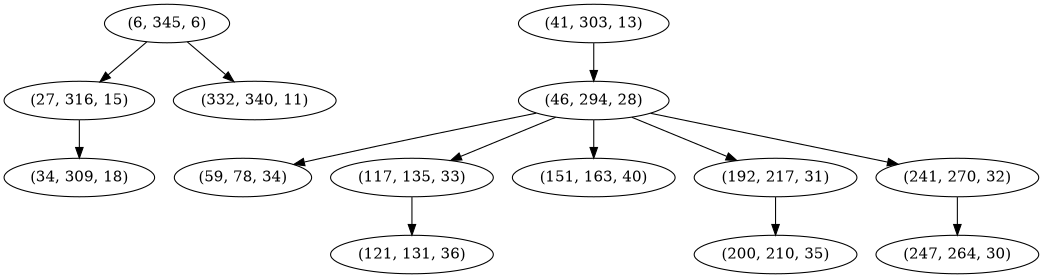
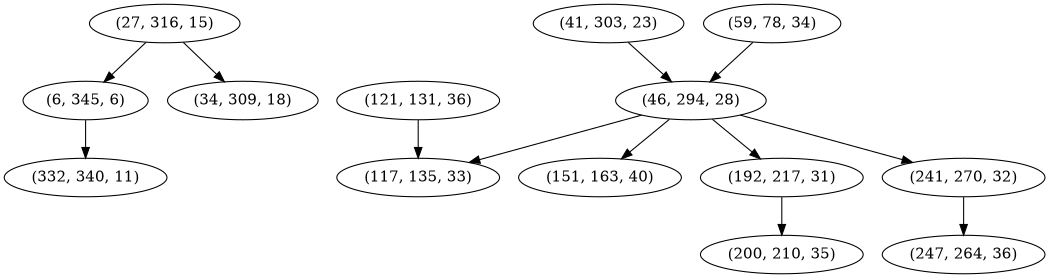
node "(41, 303, 13)": label "(41, 303, 13)" -> "(41, 303, 23)"
edge "(6, 345, 6)" -> "(27, 316, 15)": reversed
edge "(46, 294, 28)" -> "(59, 78, 34)": reversed
edge "(117, 135, 33)" -> "(121, 131, 36)": reversed
node "(247, 264, 30)": label "(247, 264, 30)" -> "(247, 264, 36)"
